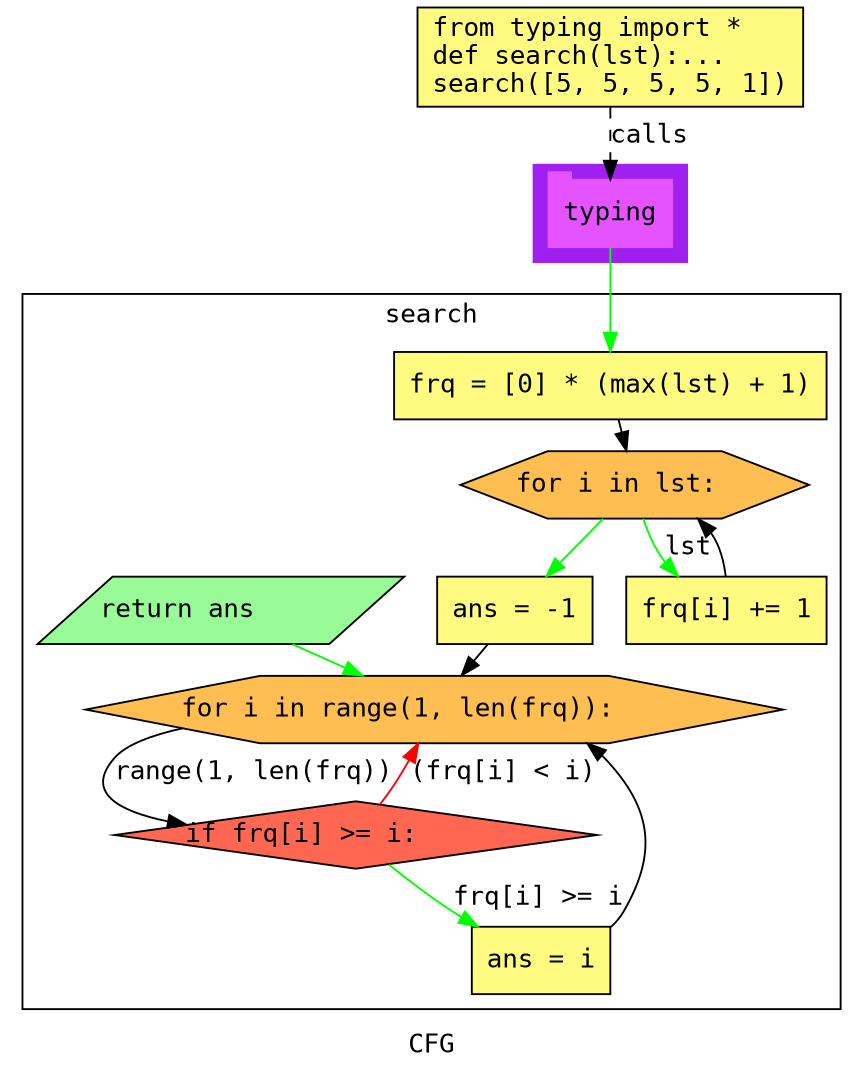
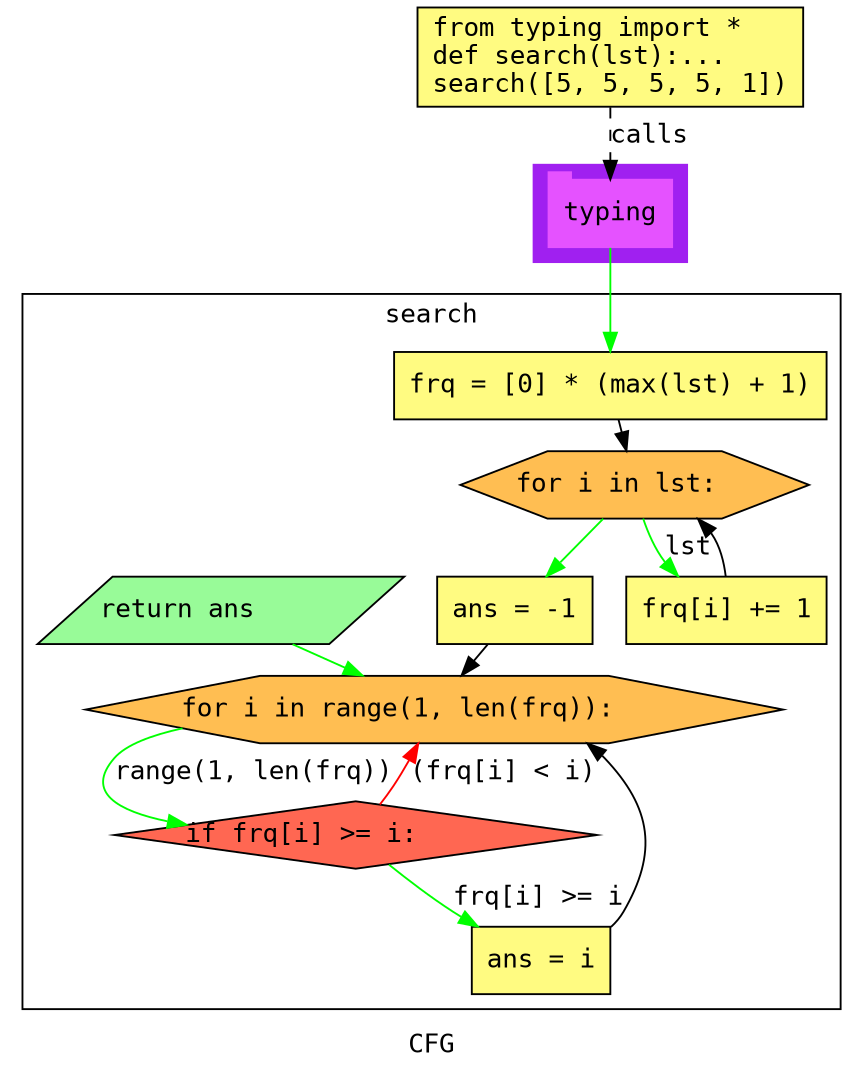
edge "for i in range(1, len(frq)):" -> "if frq[i] >= i:": color black -> green
